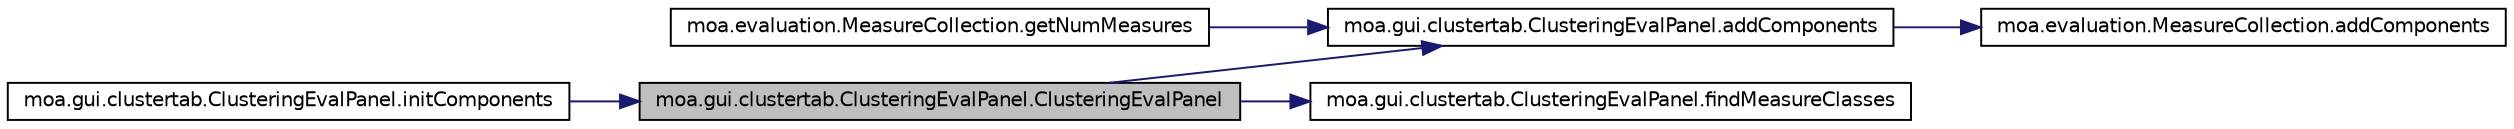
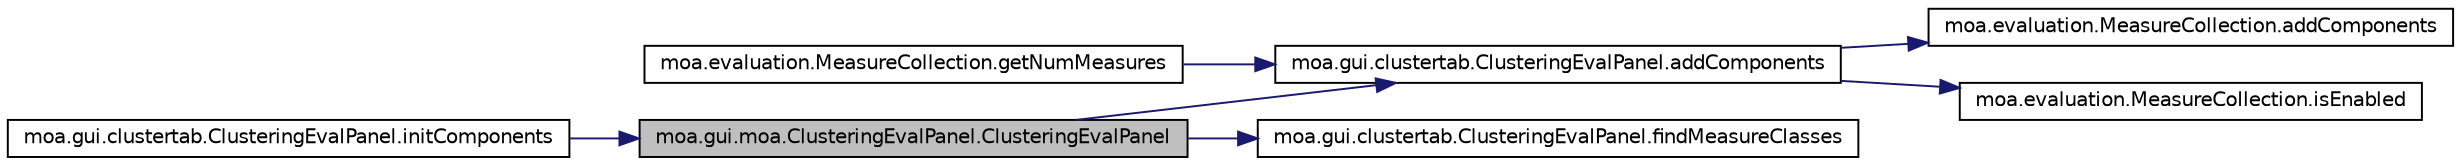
node "moa.gui.clustertab.ClusteringEvalPanel.ClusteringEvalPanel": label "moa.gui.clustertab.ClusteringEvalPanel.ClusteringEvalPanel" -> "moa.gui.moa.ClusteringEvalPanel.ClusteringEvalPanel"
node "moa.evaluation.MeasureCollection.isEnabled": added
